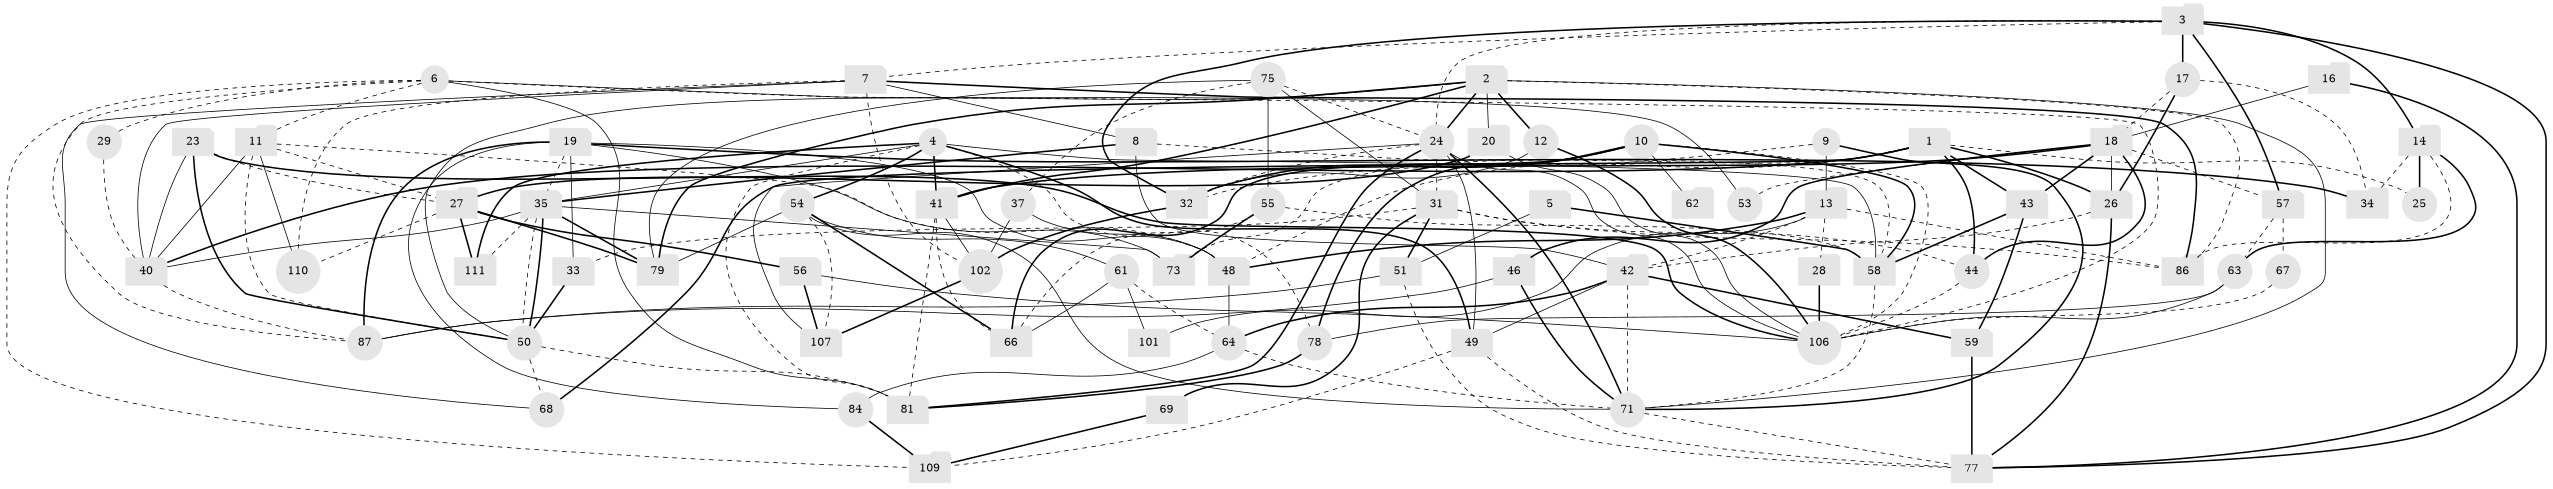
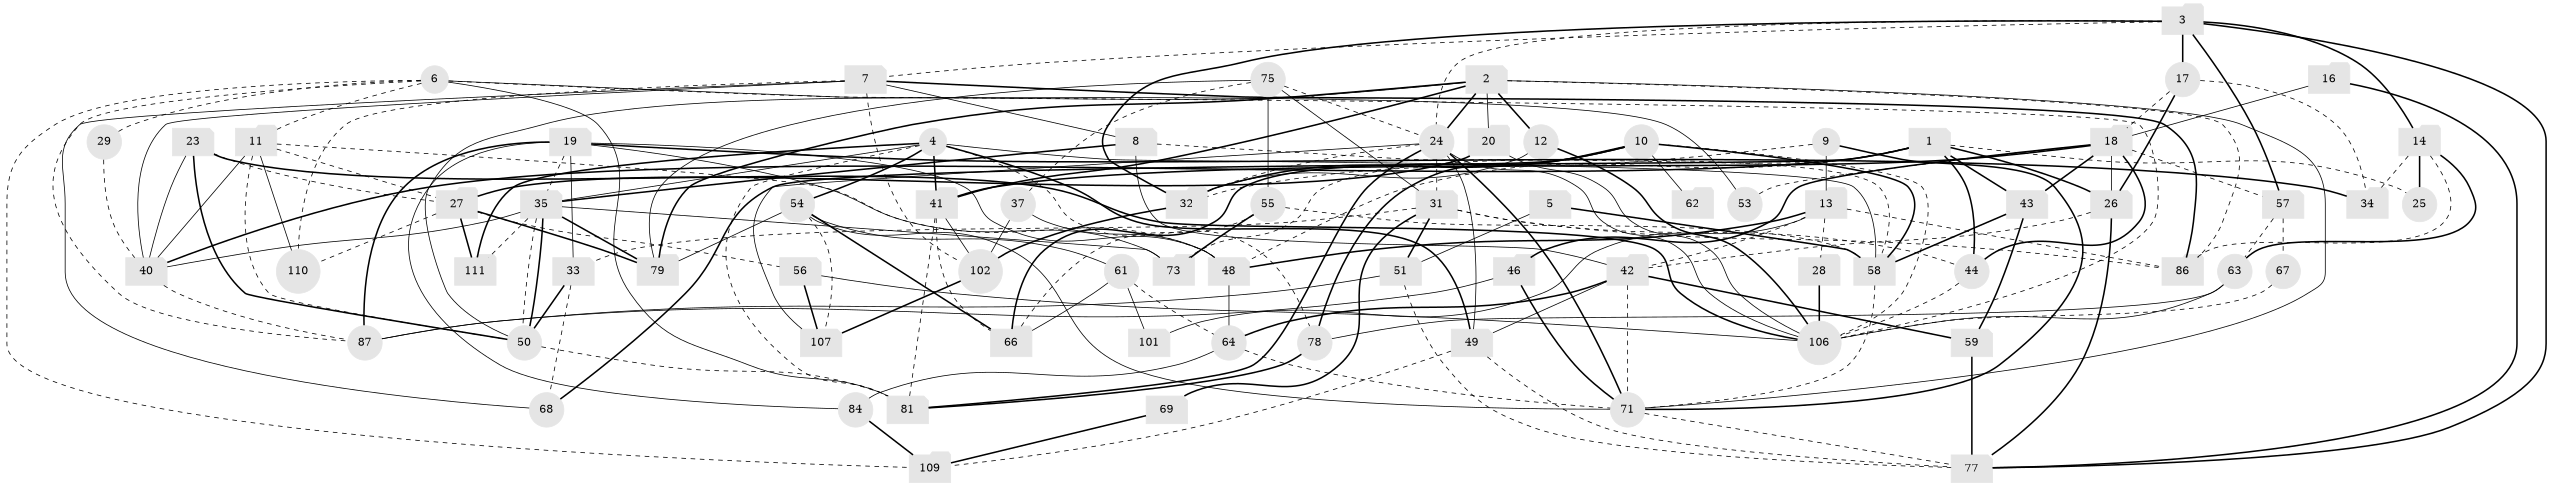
edge "27" -- "56": style bold -> dashed
edge "50" -- "68": now "33" -- "68"
